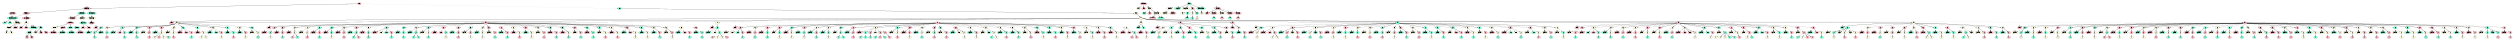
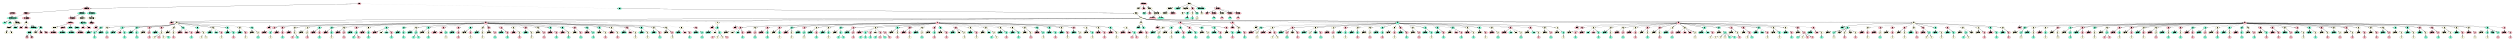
node "front": fillcolor aquamarine -> lightyellow
node "name": fillcolor lightpink -> aquamarine
